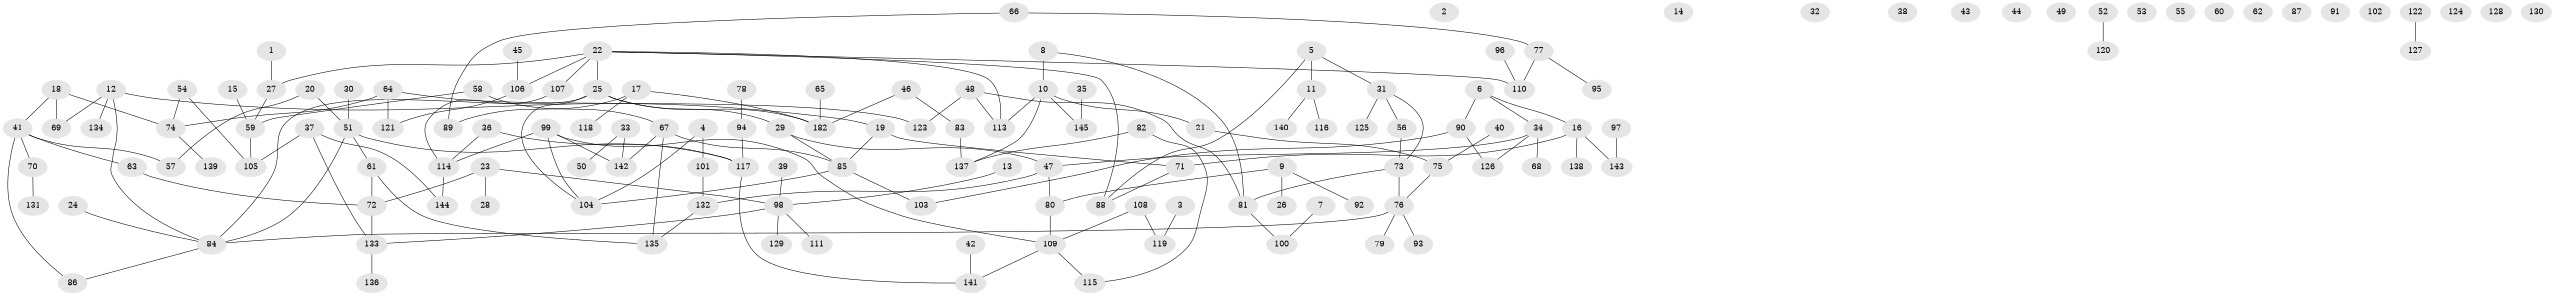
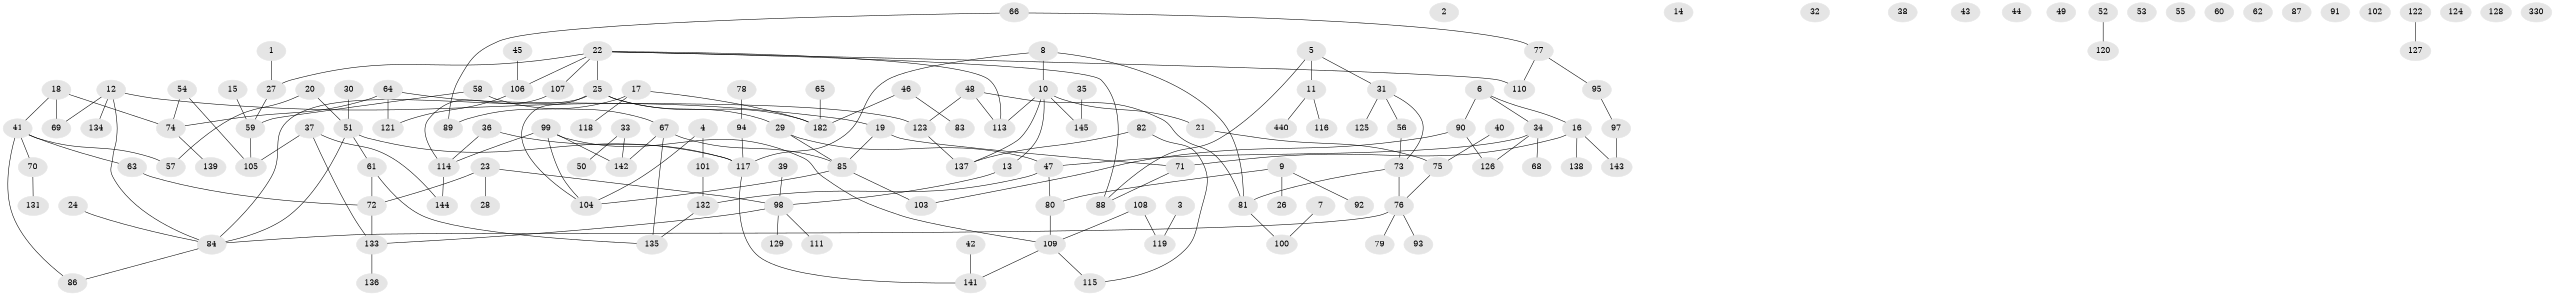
node "130": label "130" -> "330"
node "96": removed
edge "8" -- "117": added
edge "95" -- "97": added
node "140": label "140" -> "440"
edge "10" -- "13": added
edge "83" -- "137": now "123" -- "137"
